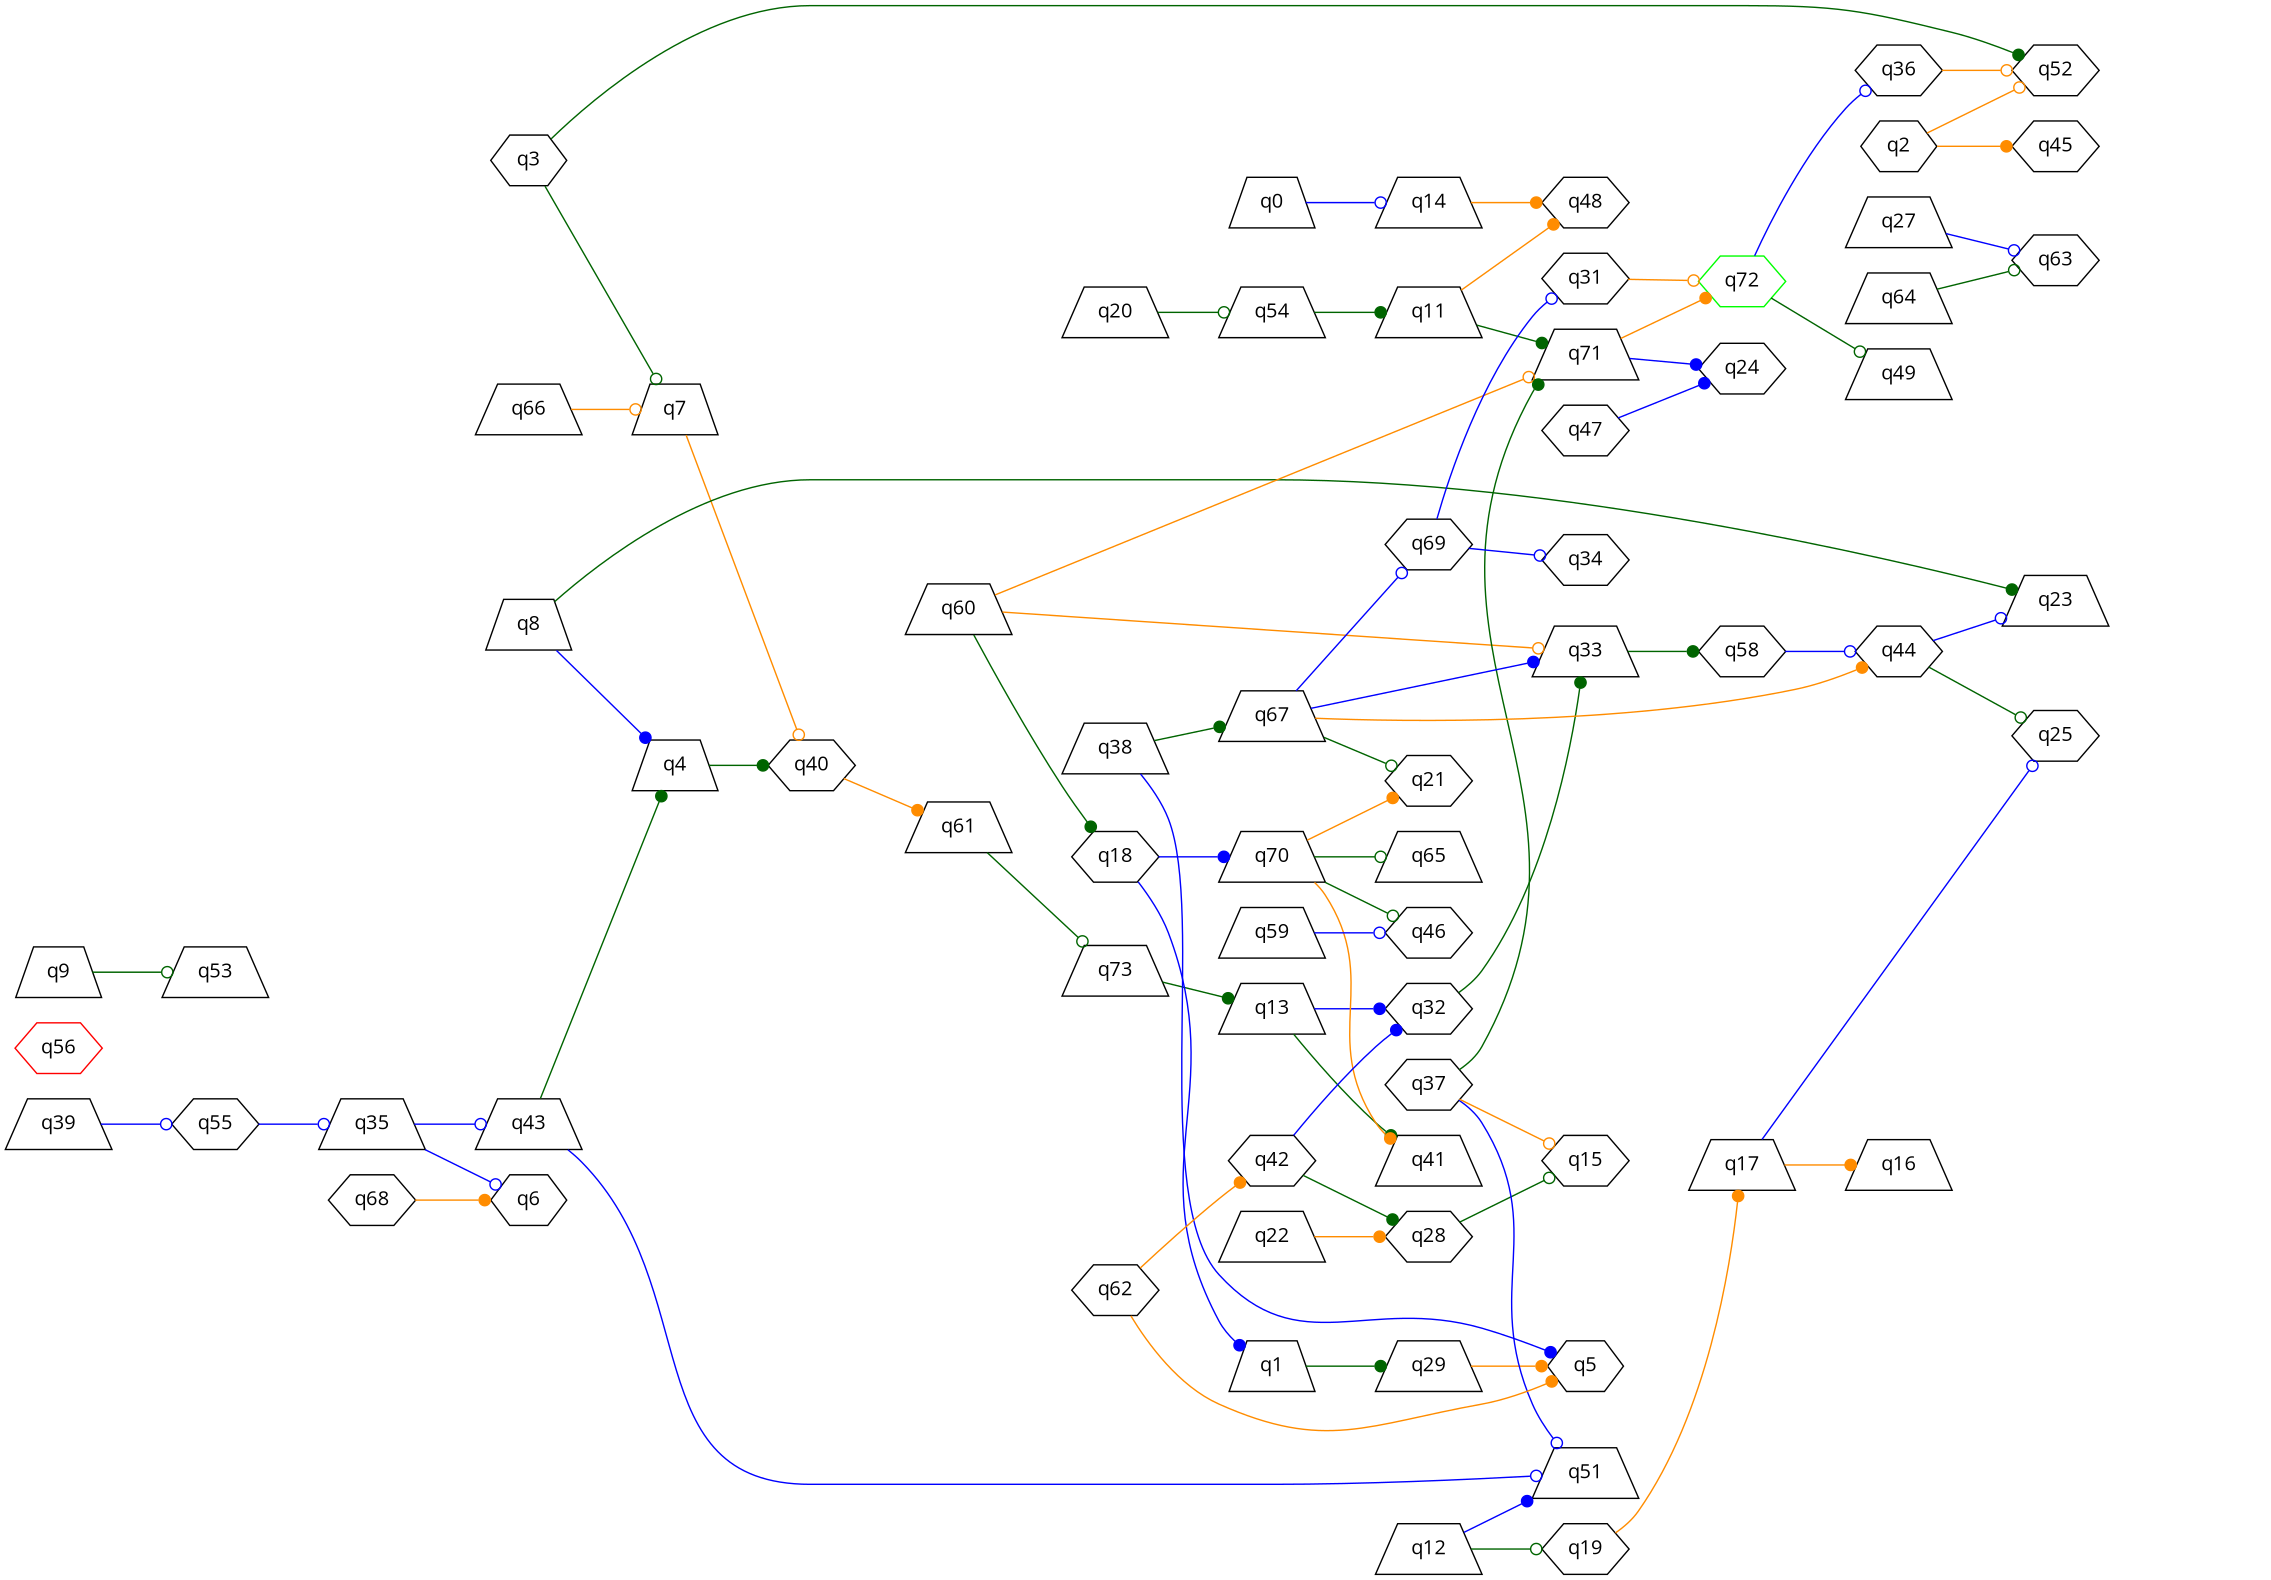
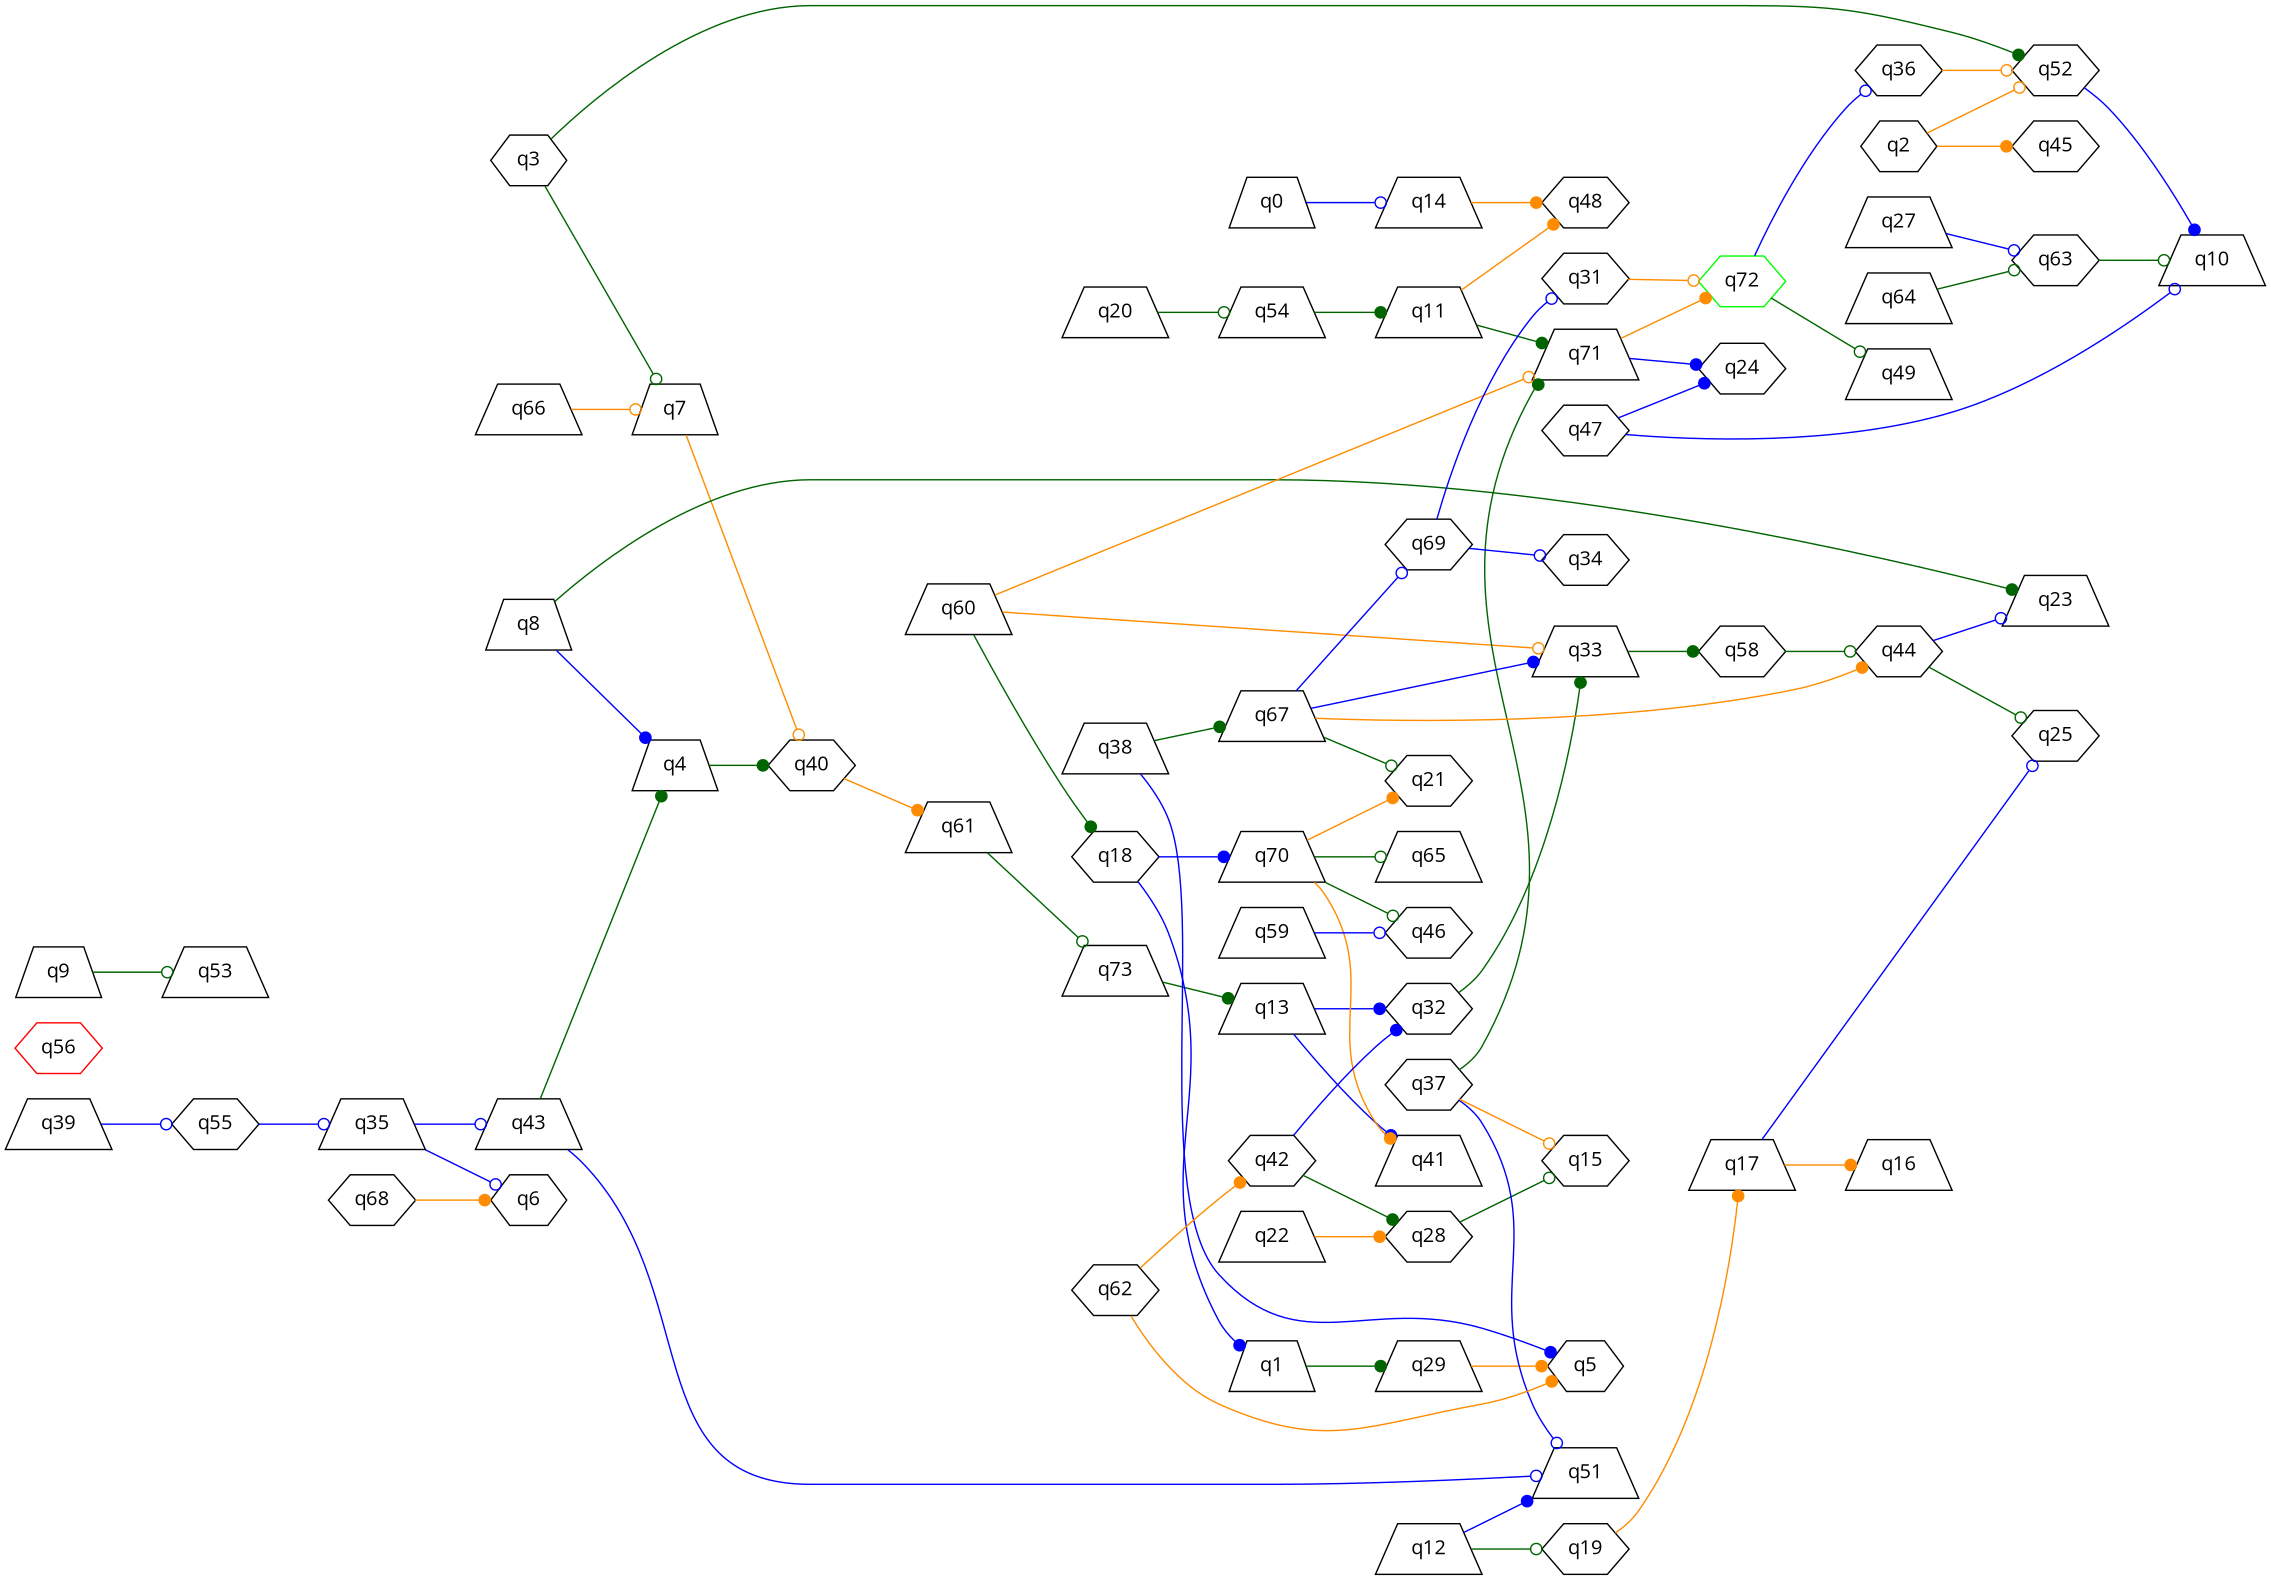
node "q10": added
edge "q58" -> "q44": color blue -> darkgreen
edge "q13" -> "q41": color darkgreen -> blue
